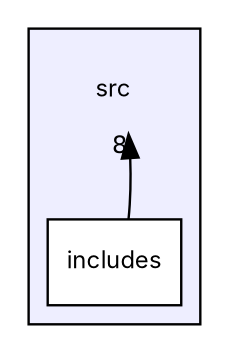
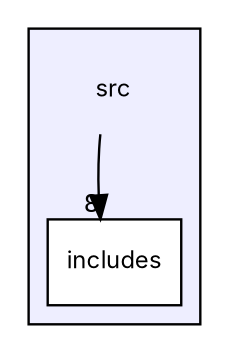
edge "includes" -> "src": reversed
